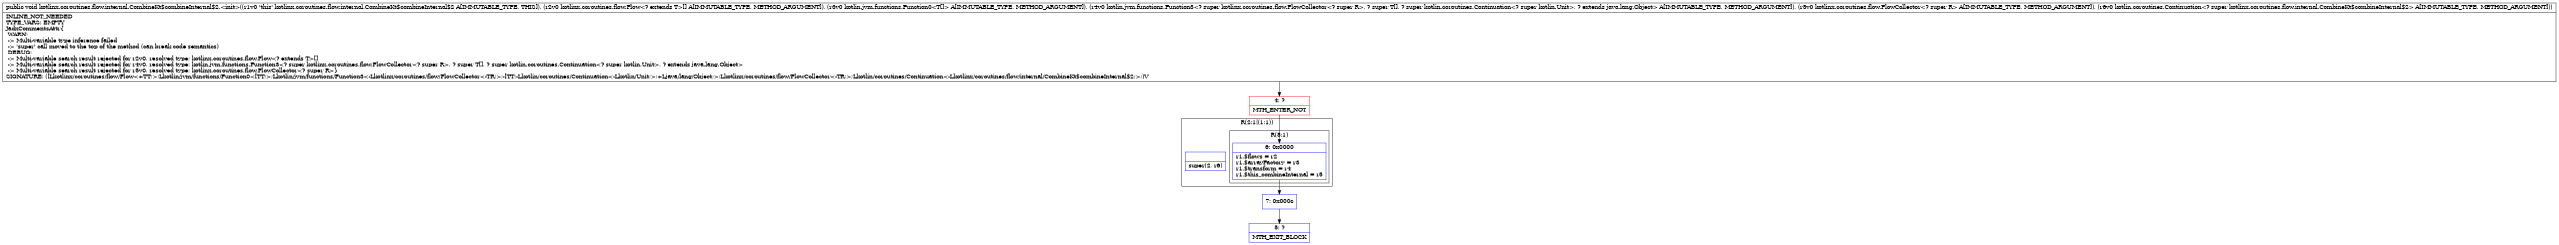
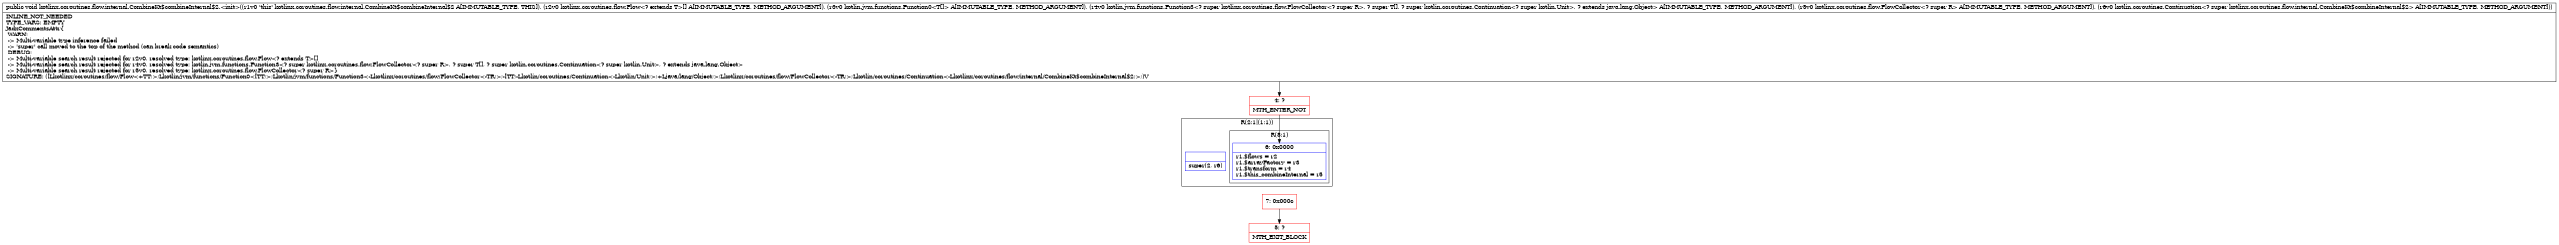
edge "6: 0x0000" -> "7: 0x000c": removed
node "7: 0x000c": color blue -> red
node "5: ?": color blue -> red
